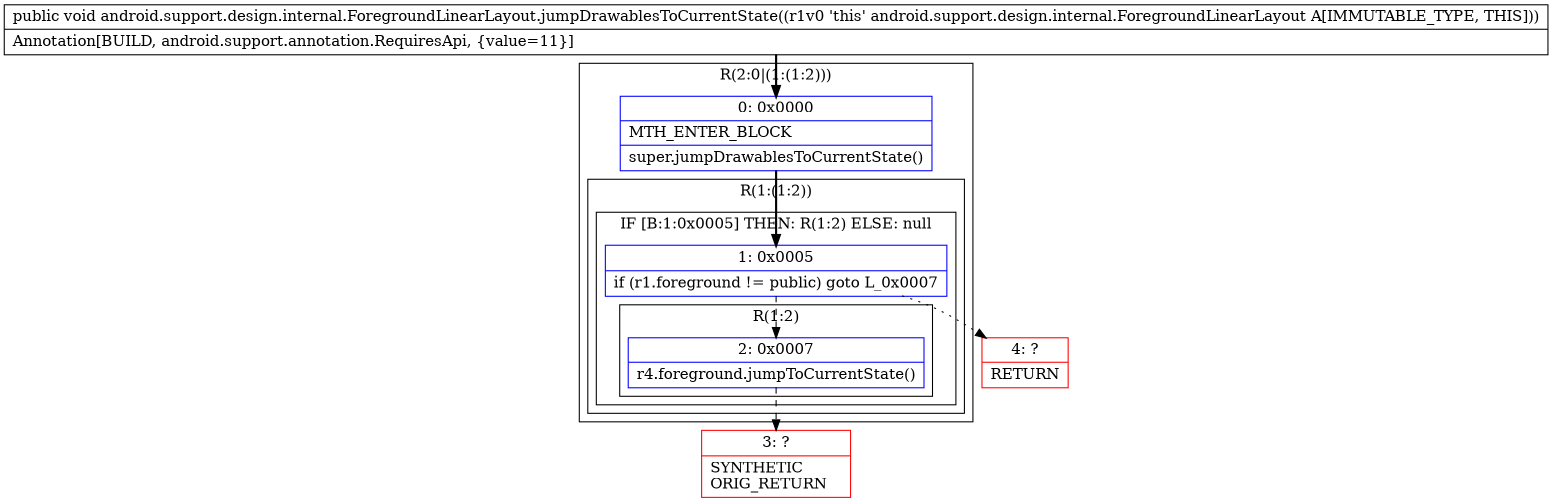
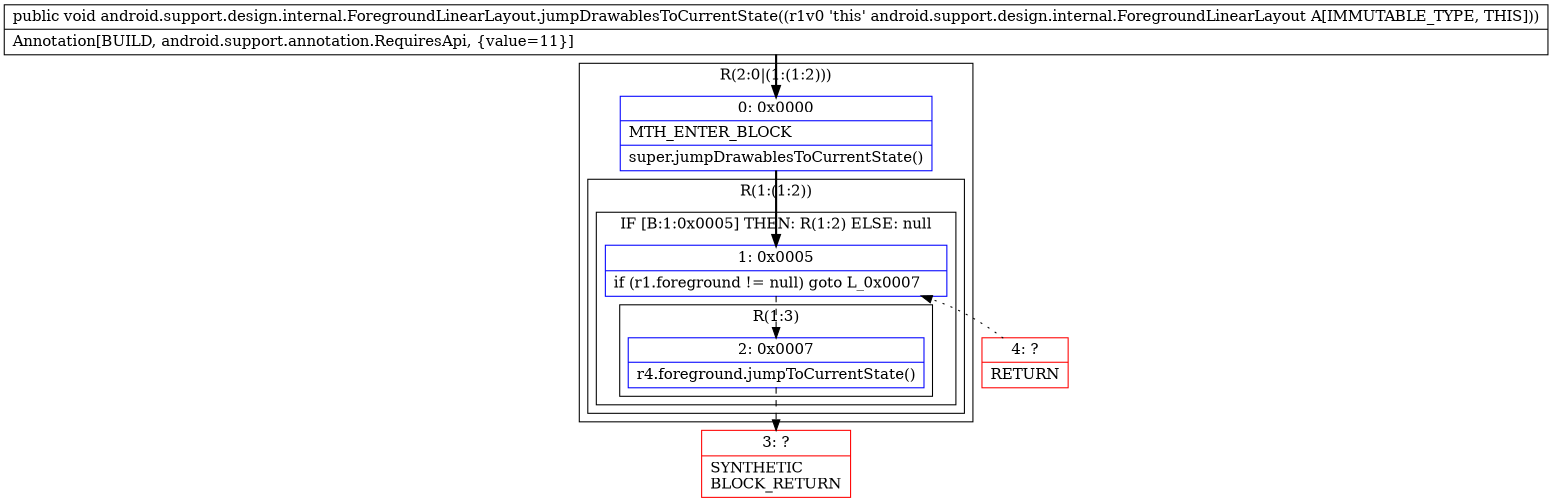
node "1: 0x0005": text "if (r1.foreground != public) goto L_0x0007" -> "if (r1.foreground != null) goto L_0x0007"
edge "1: 0x0005" -> "4: ?": reversed
cluster "R(1:2)": label "R(1:2)" -> "R(1:3)"
node "3: ?": text "ORIG_RETURN" -> "BLOCK_RETURN"
